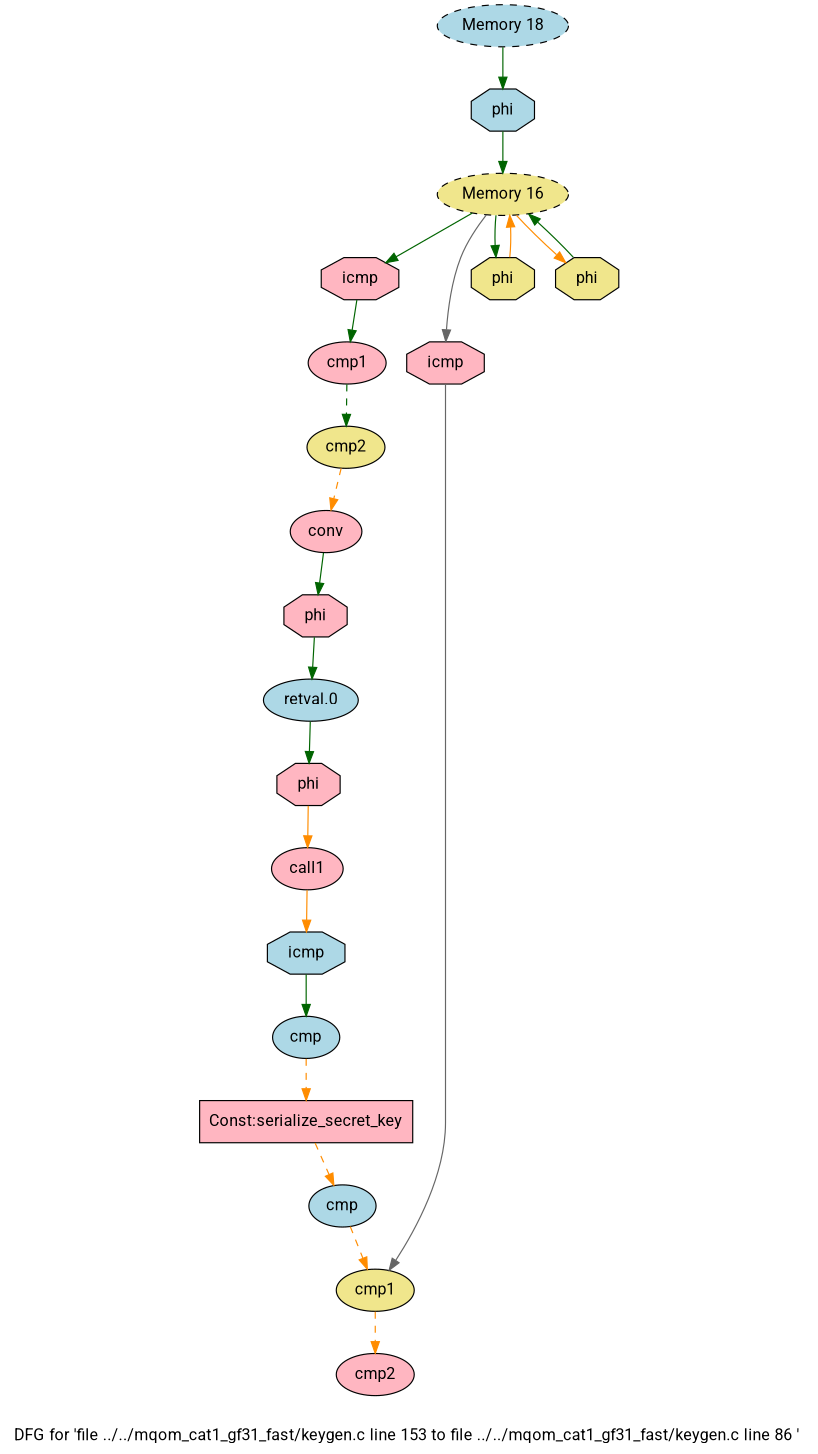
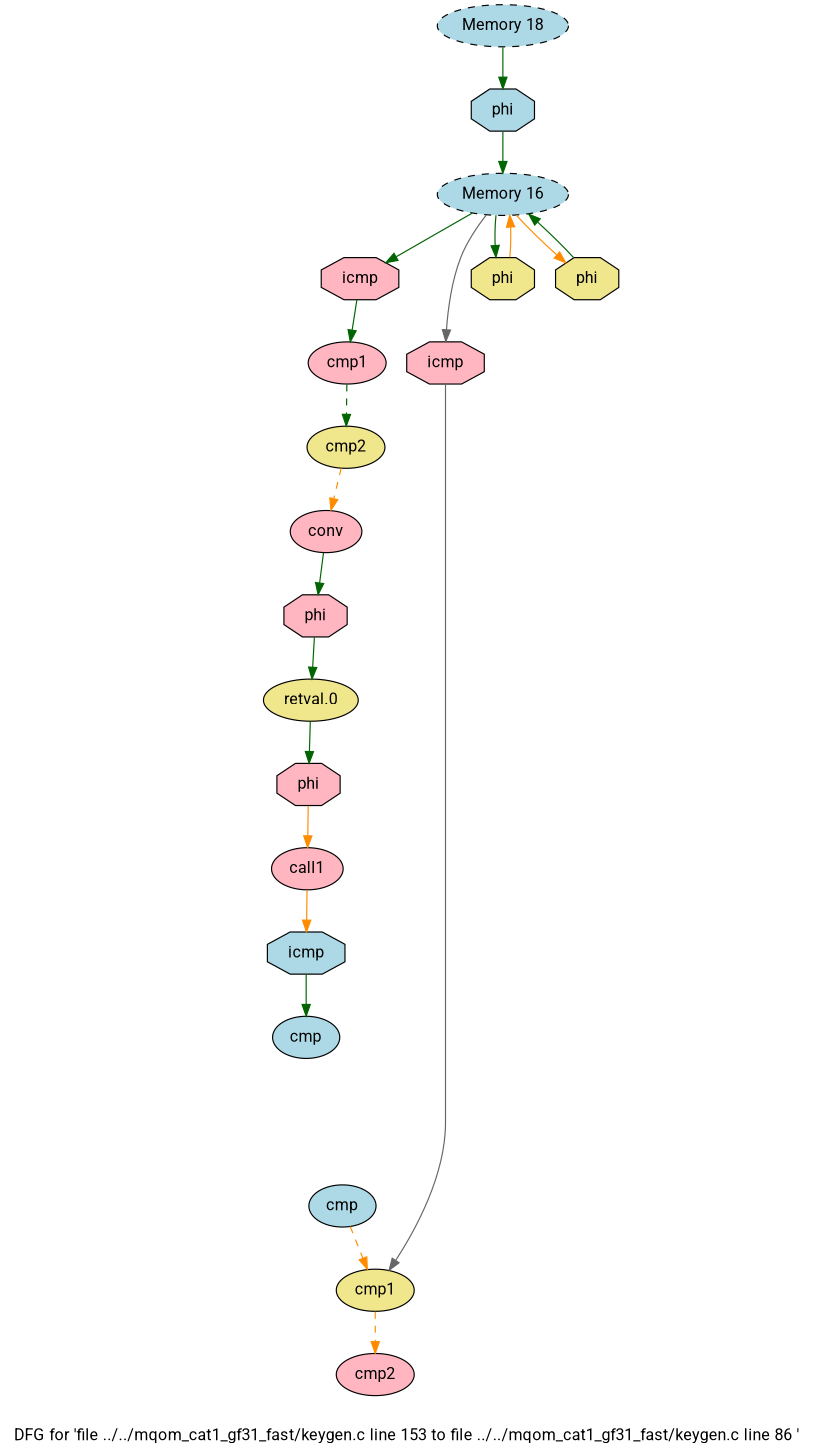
node "Memory 16": fillcolor khaki -> lightblue
node "retval.0": fillcolor lightblue -> khaki
node "Const:serialize_secret_key": removed
